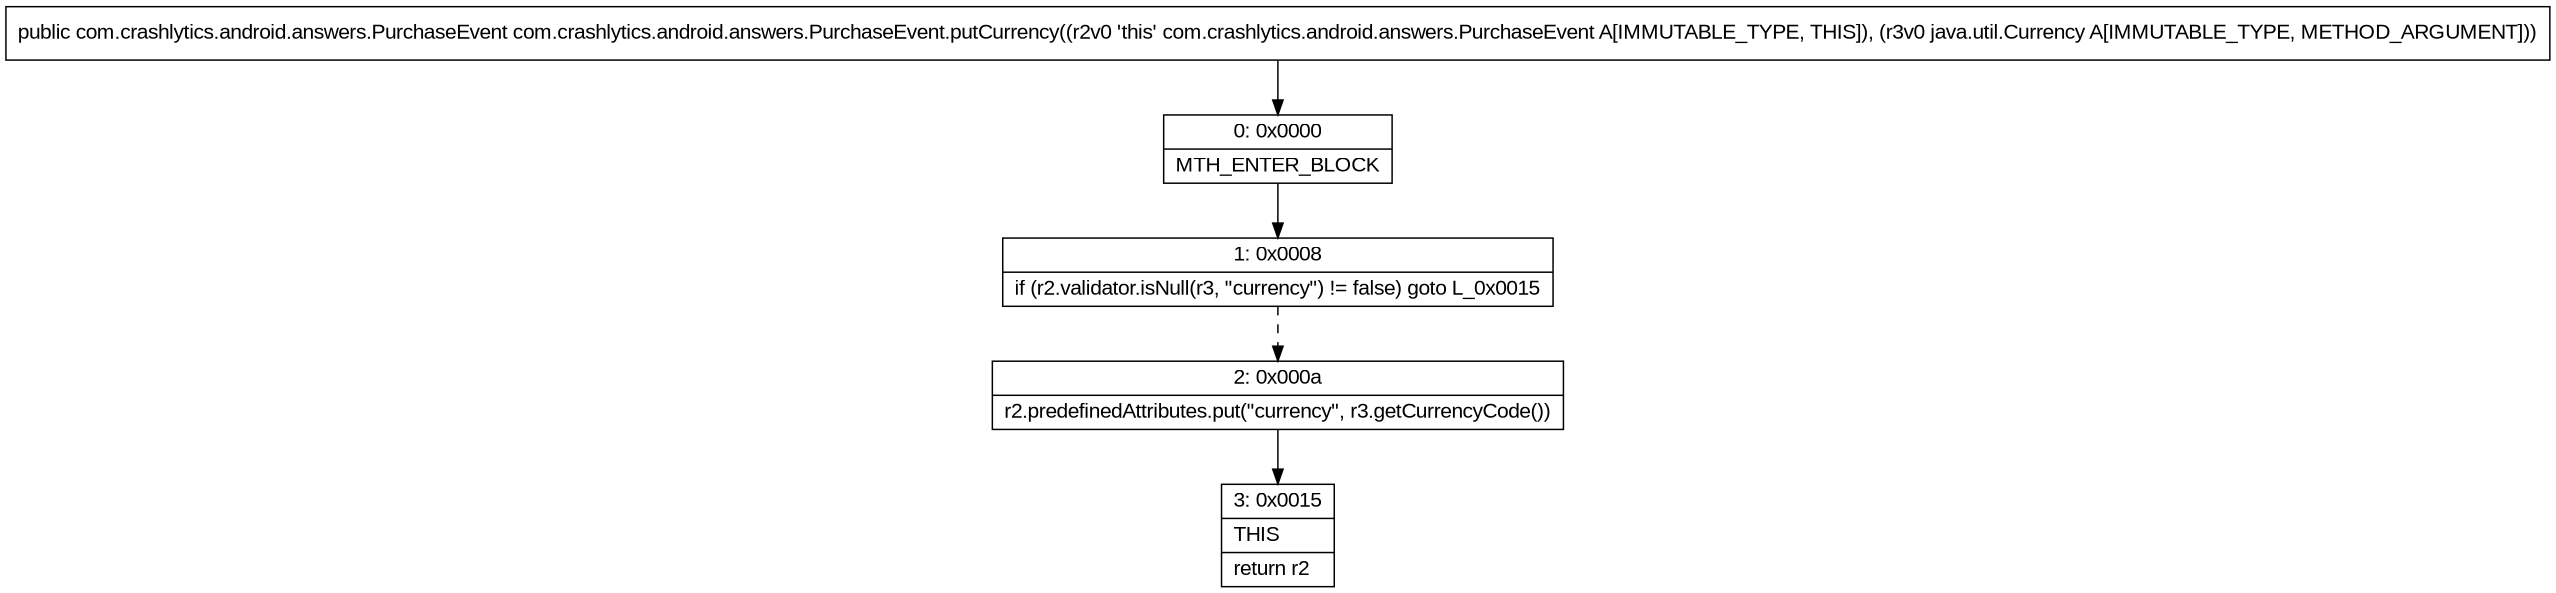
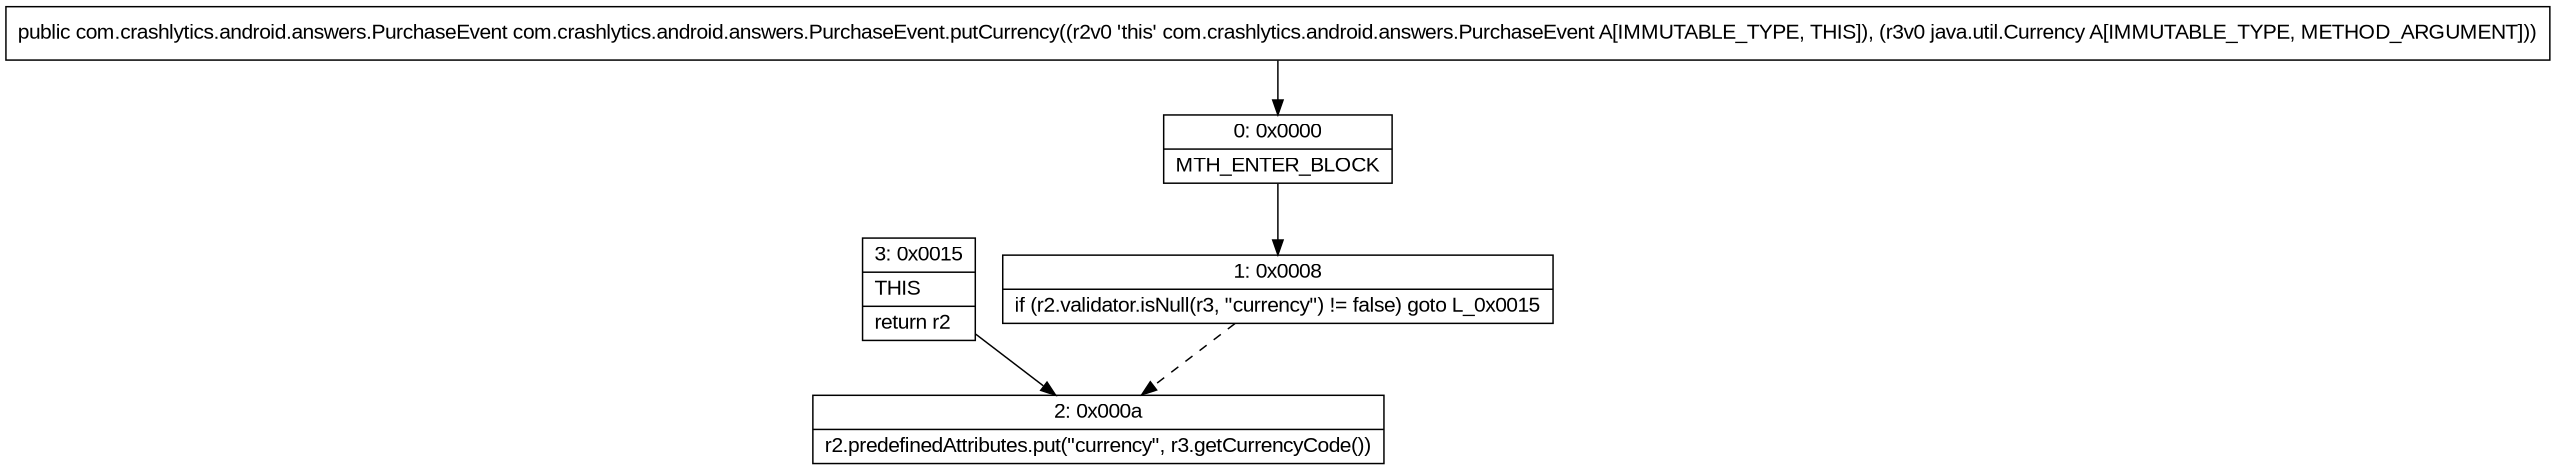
edge "2: 0x000a" -> "3: 0x0015": reversed
